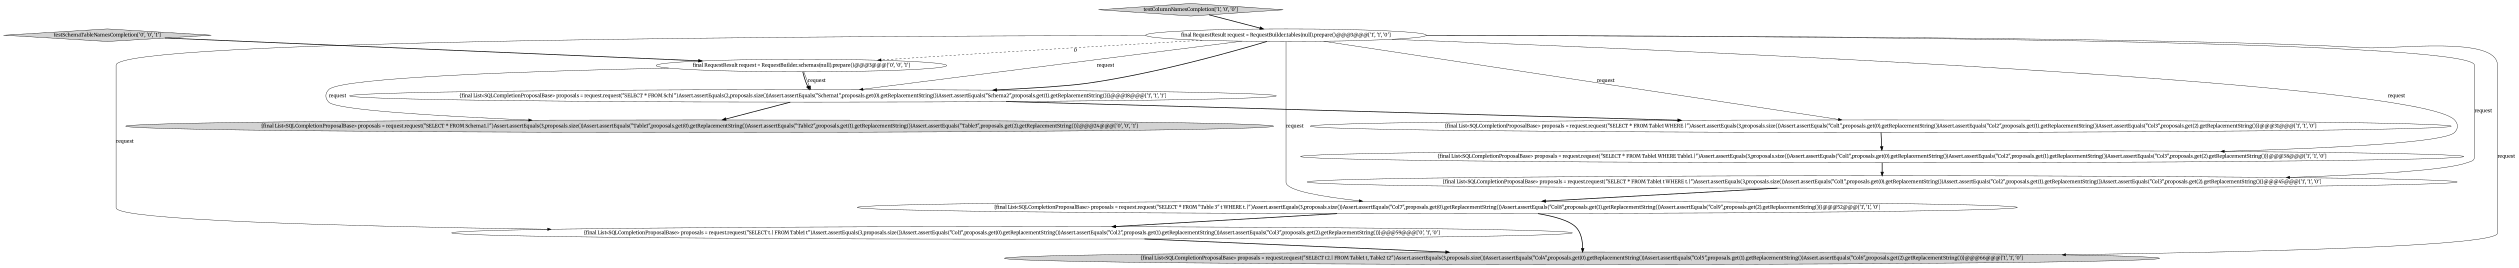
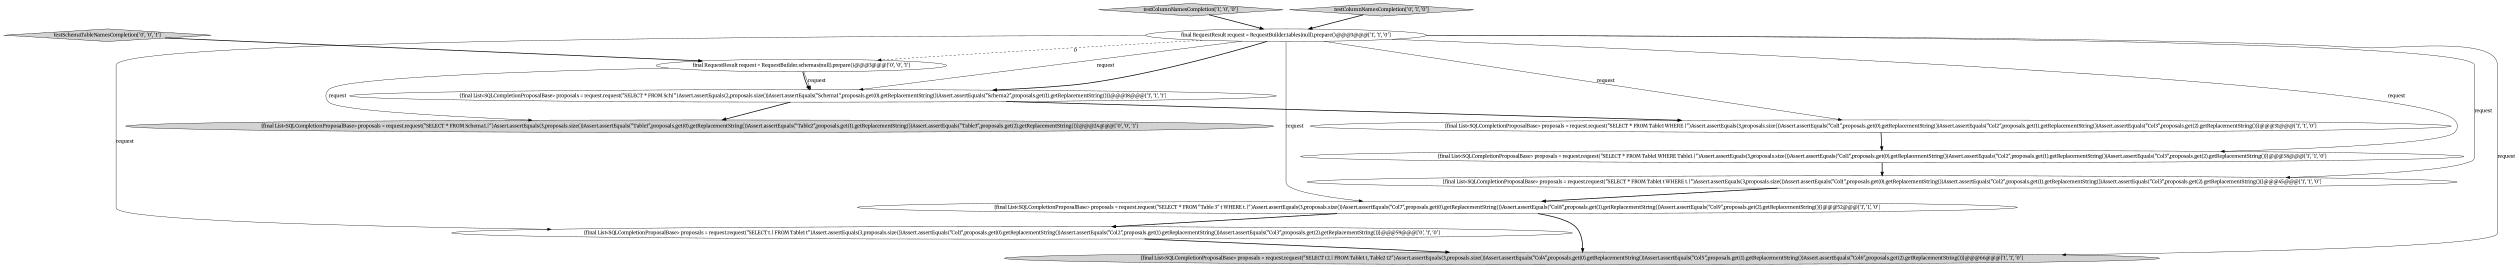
node "testColumnNamesCompletion['0', '1', '0']": added
